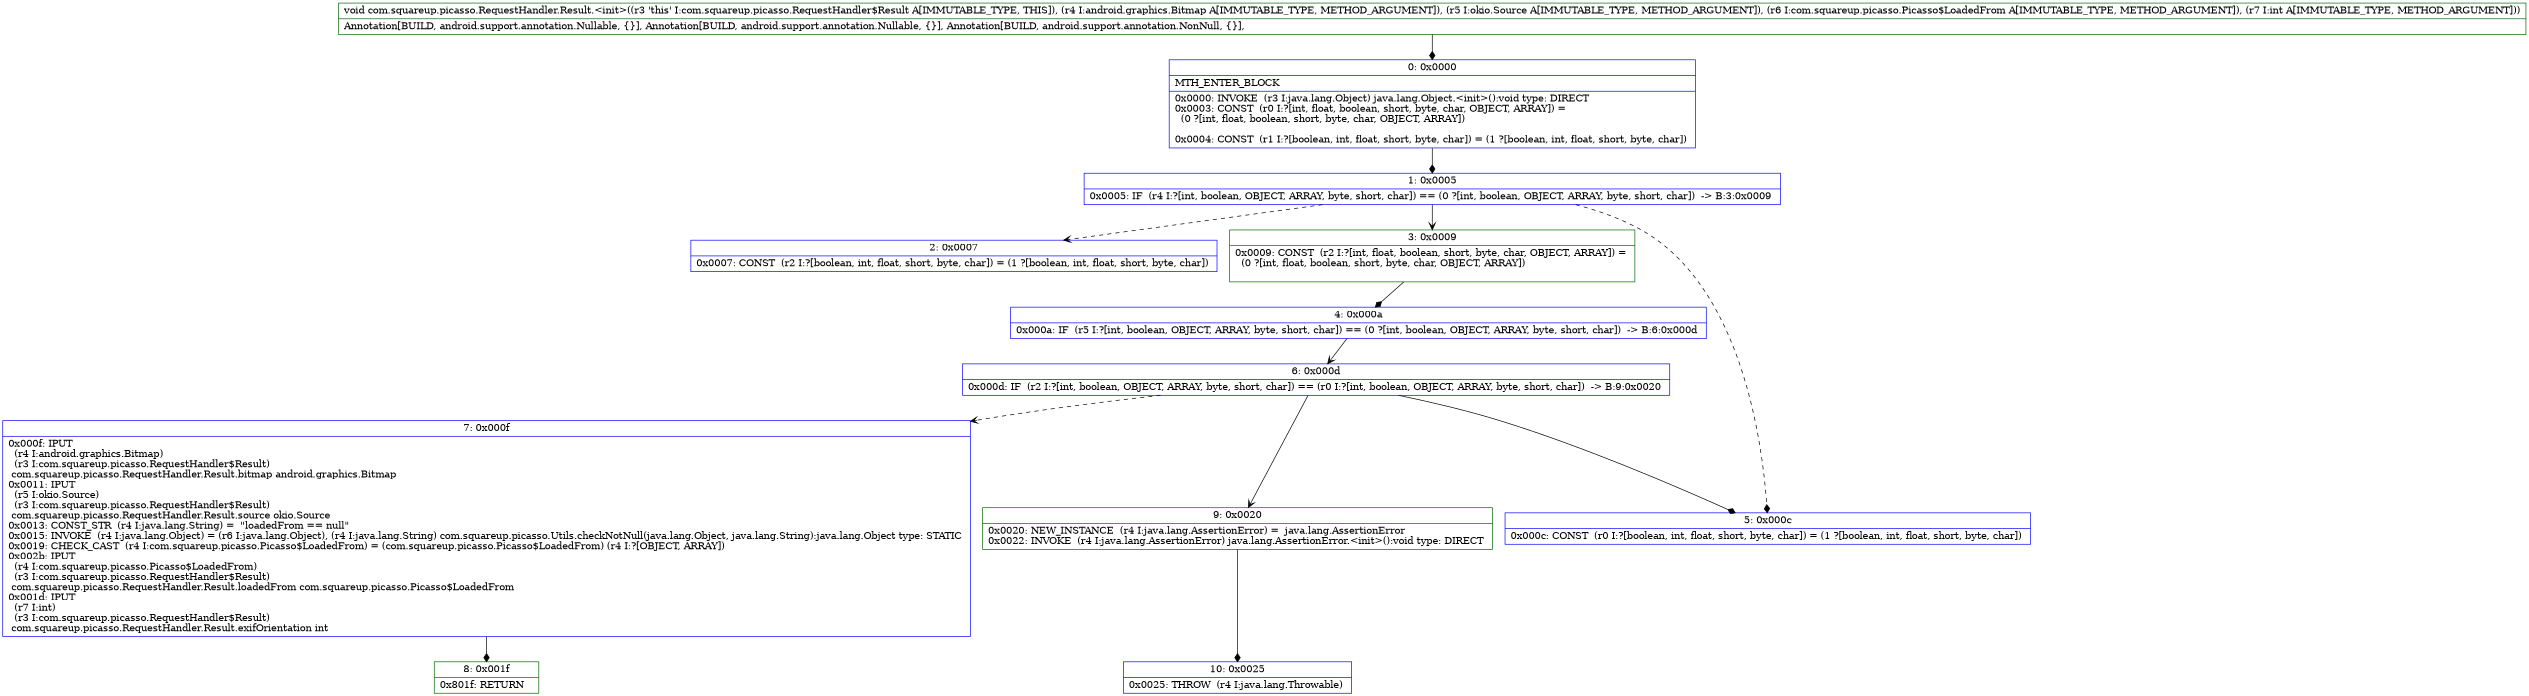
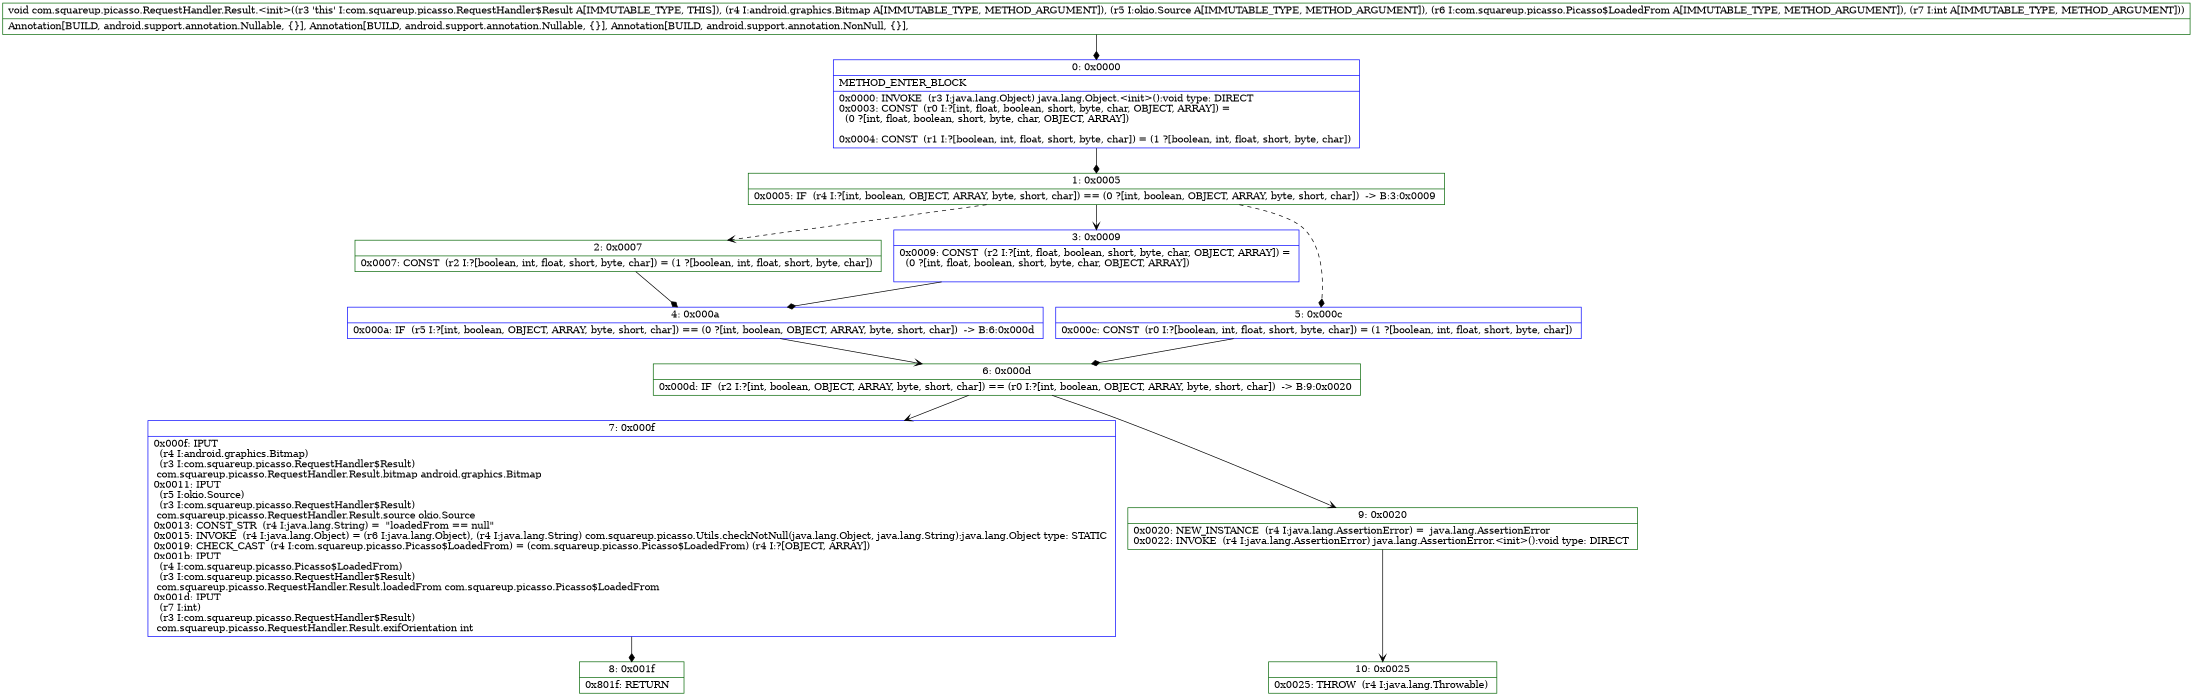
node "0: 0x0000": text "MTH_ENTER_BLOCK" -> "METHOD_ENTER_BLOCK"
node "1: 0x0005": color blue -> darkgreen
node "2: 0x0007": color blue -> darkgreen
node "3: 0x0009": color darkgreen -> blue
edge "2: 0x0007" -> "4: 0x000a": added
node "6: 0x000d": color blue -> darkgreen
edge "6: 0x000d" -> "7: 0x000f": style dashed -> solid
edge "6: 0x000d" -> "5: 0x000c": reversed
node "7: 0x000f": text "0x002b: IPUT" -> "0x001b: IPUT"
edge "9: 0x0020" -> "10: 0x0025": arrowhead diamond -> vee
node "10: 0x0025": color blue -> darkgreen
